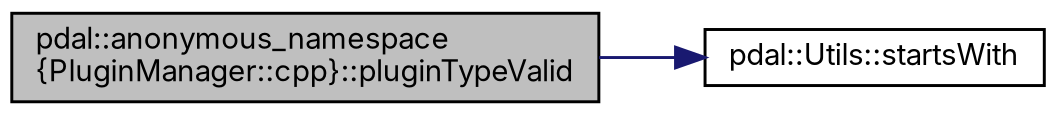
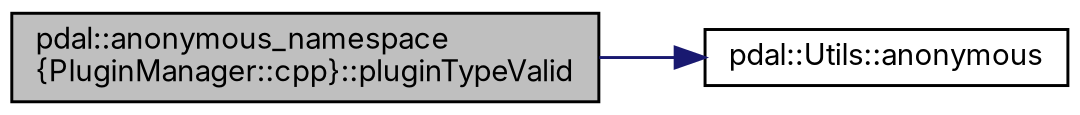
node "pdal::Utils::startsWith": label "pdal::Utils::startsWith" -> "pdal::Utils::anonymous"
